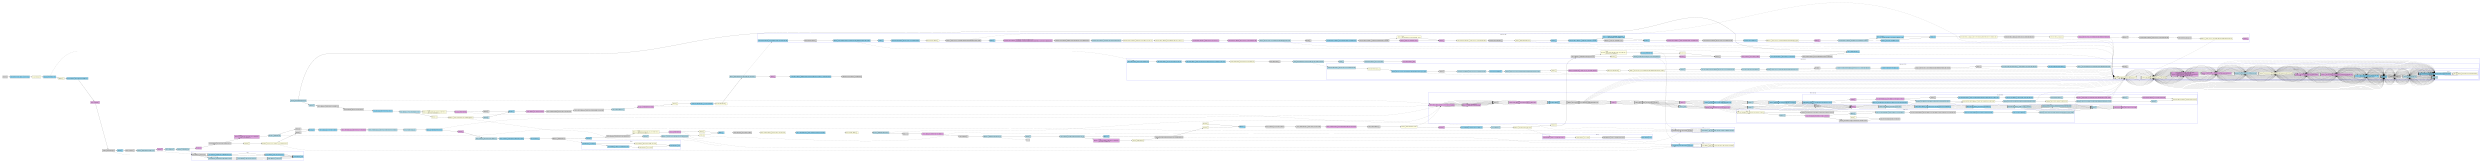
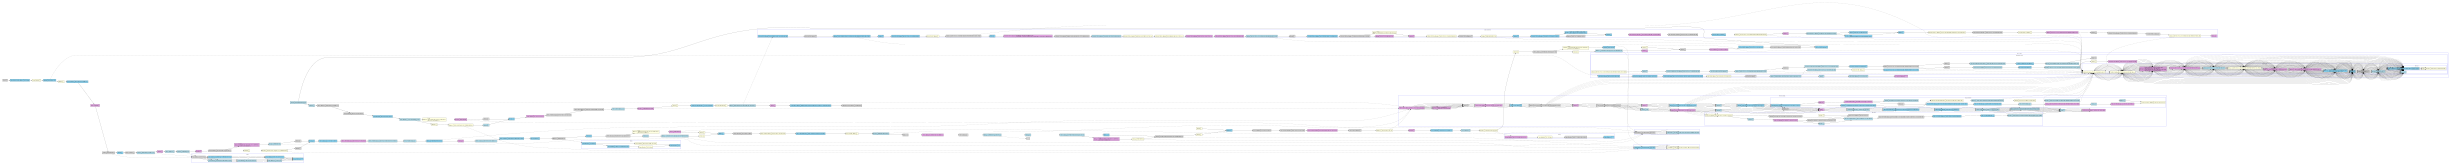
node "HEAD-ROUTINE. Block62": removed
